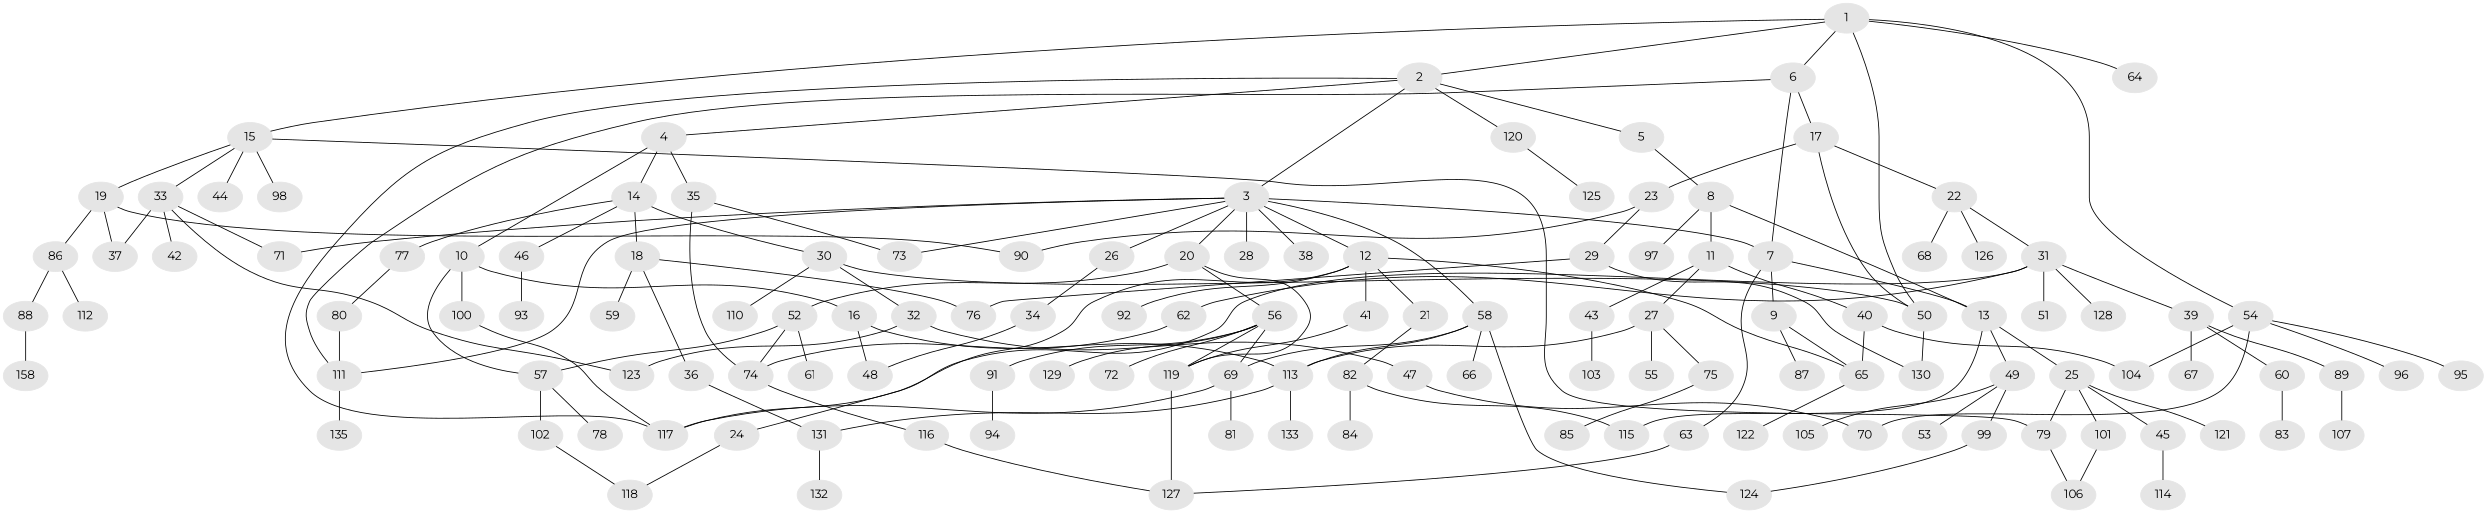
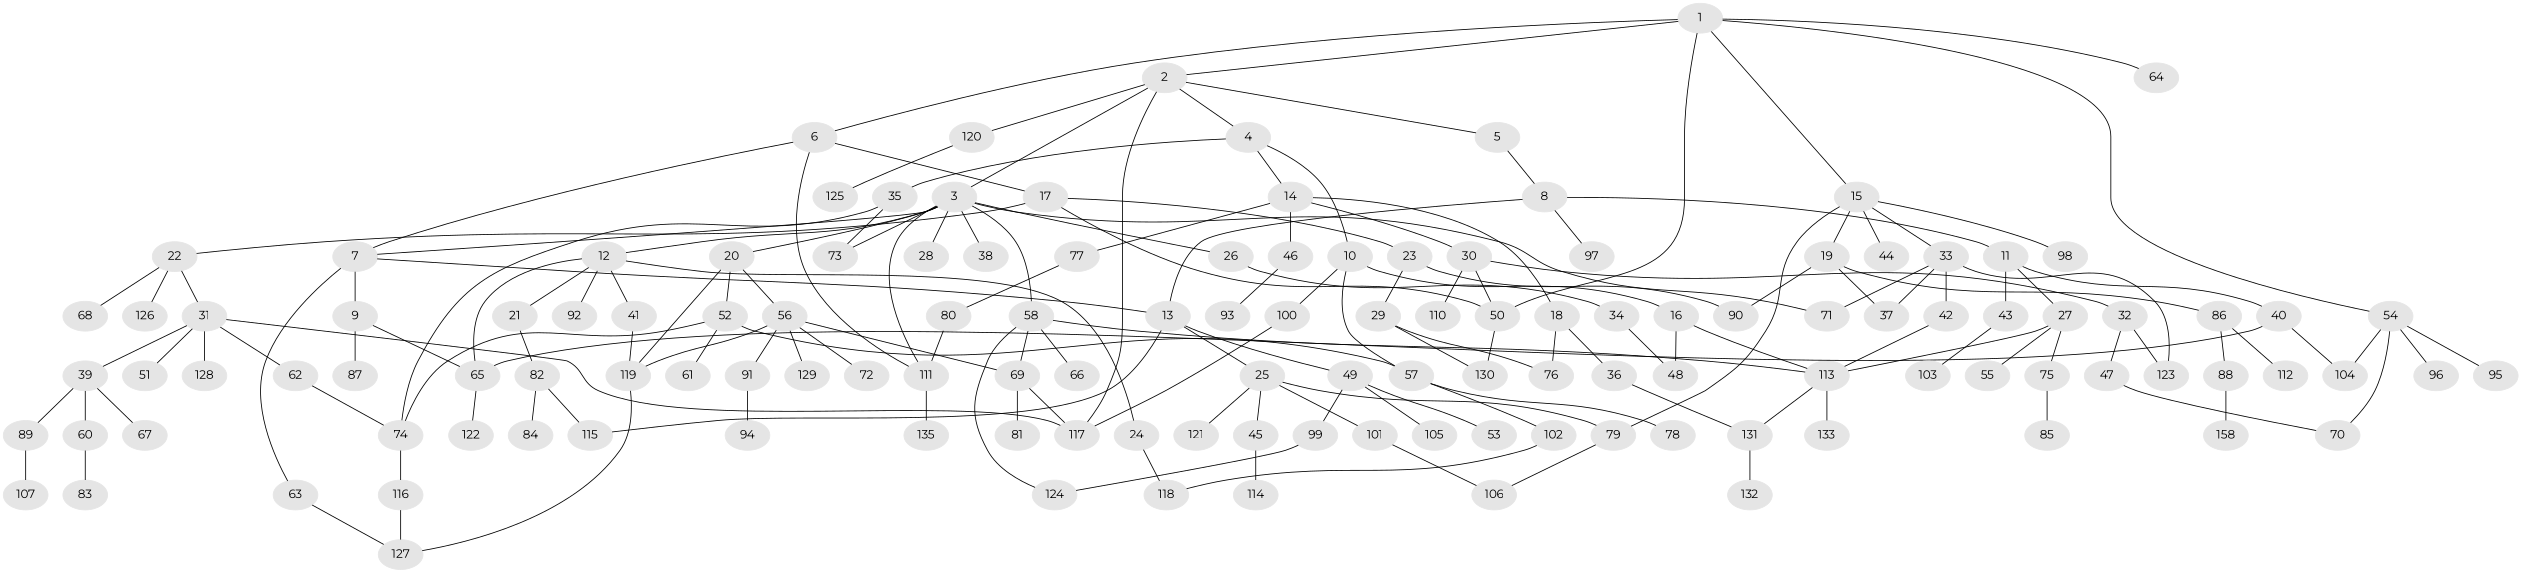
node "59": removed
edge "42" -- "113": added
